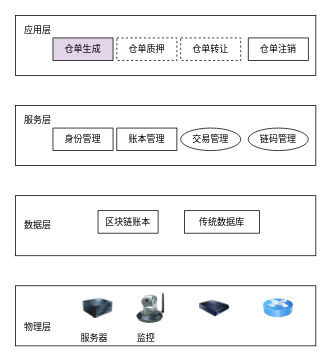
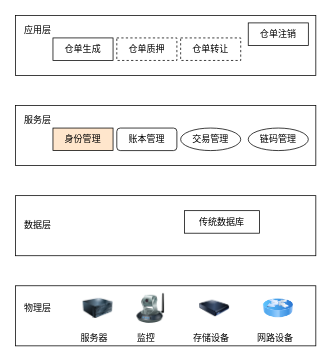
node "仓单生成": fillcolor #e1d5e7 -> #ffffff
node "仓单注销": moved (278, 49) -> (278, 34)
node "身份管理": fillcolor #ffffff -> #ffe6cc
node "账本管理": shape rectangle -> rounded rectangle
node "区块链账本": removed
node "物理层": moved (42, 327) -> (42, 308)
node "存储设备": added
node "网路设备": added
